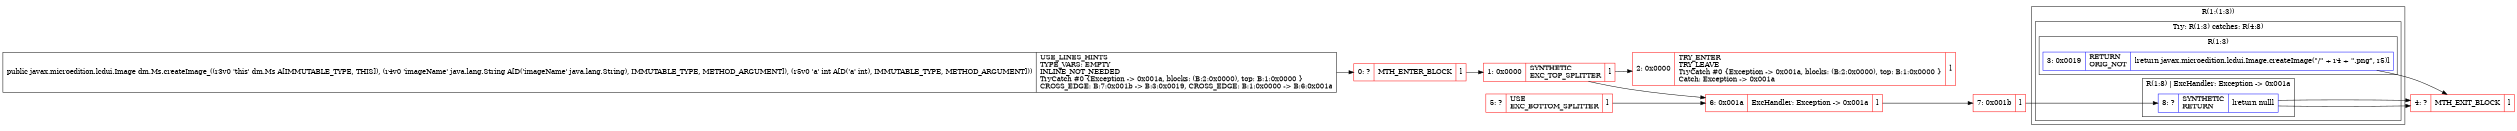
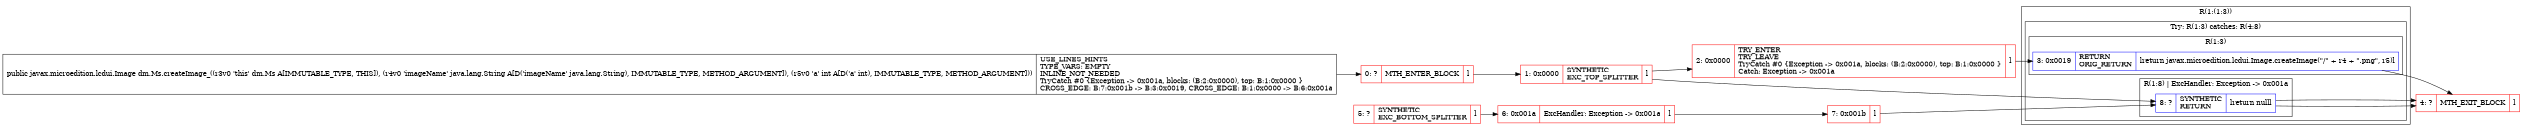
edge "2: 0x0000" -> "3: 0x0019": added
node "3: 0x0019": text "ORIG_NOT" -> "ORIG_RETURN"
edge "1: 0x0000" -> "6: 0x001a": now "1: 0x0000" -> "8: ?"
node "5: ?": text "USE" -> "SYNTHETIC"
